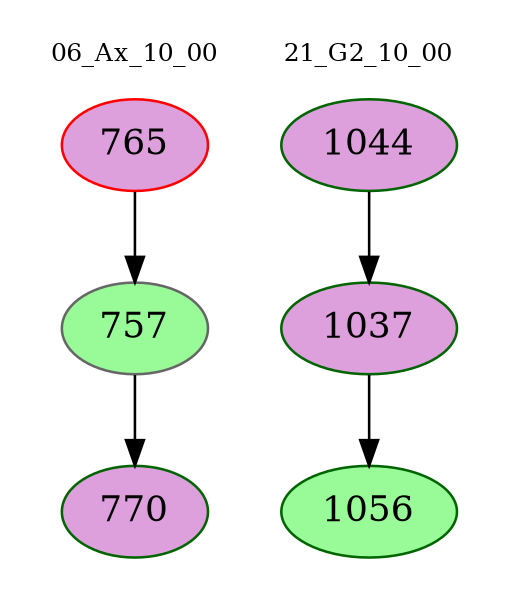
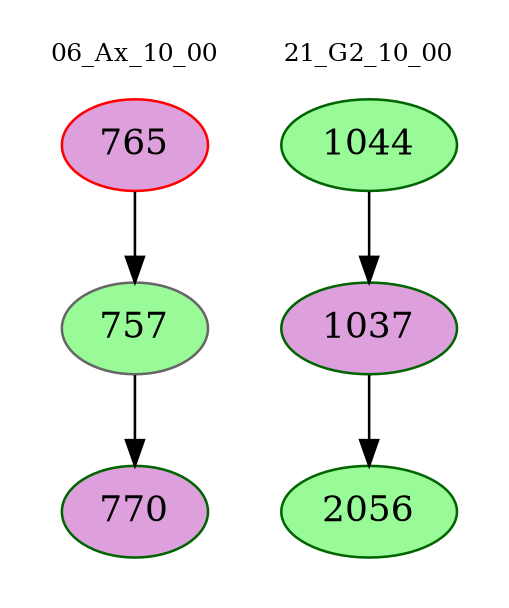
node "1044": fillcolor plum -> palegreen
node "1056": label "1056" -> "2056"
